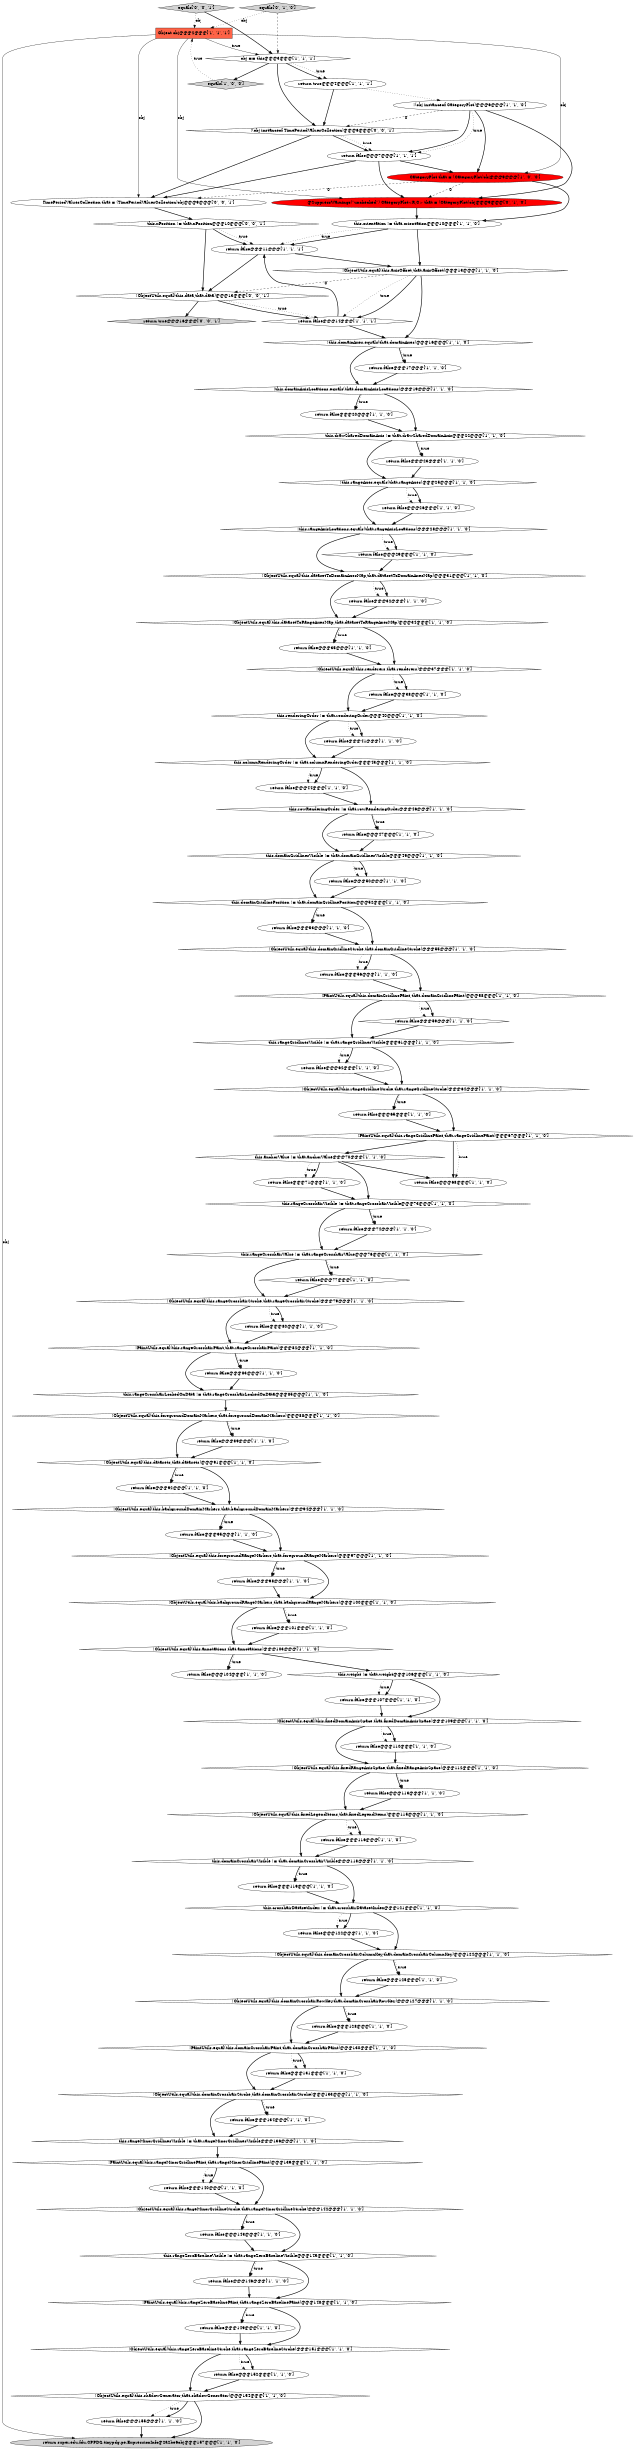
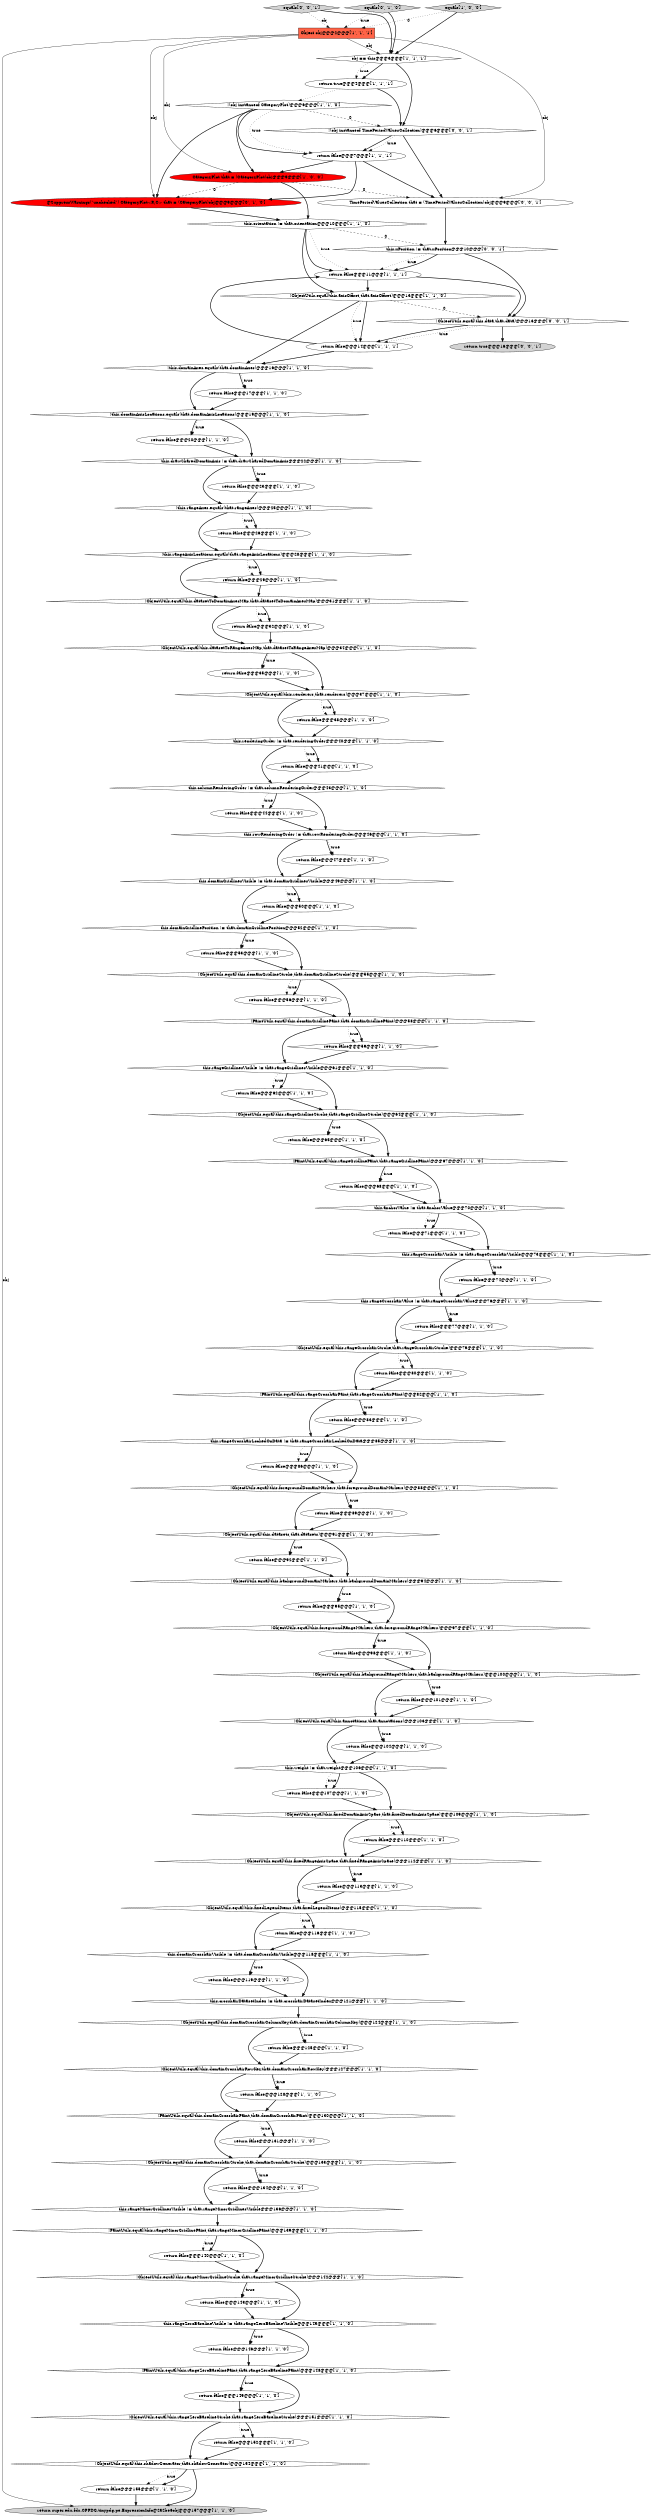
edge "equals['0', '1', '0']" -> "Object obj@@@2@@@['1', '1', '1']": label "obj" -> "true"
edge "equals['0', '1', '0']" -> "obj == this@@@3@@@['1', '1', '1']": style dashed -> bold
edge "Object obj@@@2@@@['1', '1', '1']" -> "obj == this@@@3@@@['1', '1', '1']": label "true" -> "obj"
edge "equals['1', '0', '0']" -> "Object obj@@@2@@@['1', '1', '1']": label "true" -> "0"
edge "obj == this@@@3@@@['1', '1', '1']" -> "equals['1', '0', '0']": reversed
node "!(obj instanceof CategoryPlot)@@@6@@@['1', '1', '0']": shape ellipse -> diamond
node "this.orientation != that.orientation@@@10@@@['1', '1', '0']": shape ellipse -> diamond
edge "this.orientation != that.orientation@@@10@@@['1', '1', '0']" -> "this.xPosition != that.xPosition@@@10@@@['0', '0', '1']": added, label "0"
node "return true@@@16@@@['0', '0', '1']": shape diamond -> ellipse
node "return false@@@14@@@['1', '1', '1']": shape diamond -> ellipse
edge "this.anchorValue != that.anchorValue@@@70@@@['1', '1', '0']" -> "return false@@@68@@@['1', '1', '0']": reversed
node "return false@@@77@@@['1', '1', '0']": shape diamond -> ellipse
node "return false@@@86@@@['1', '1', '0']": added
edge "return false@@@104@@@['1', '1', '0']" -> "this.weight != that.weight@@@106@@@['1', '1', '0']": added
node "return false@@@122@@@['1', '1', '0']": removed
